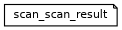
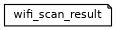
node "scan_scan_result": label "scan_scan_result" -> "wifi_scan_result"
